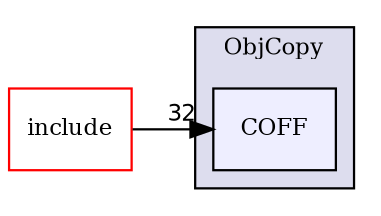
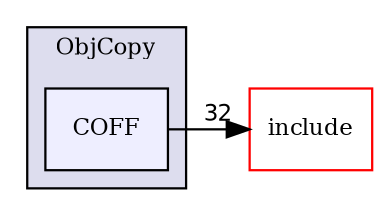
edge "include" -> "COFF": reversed
